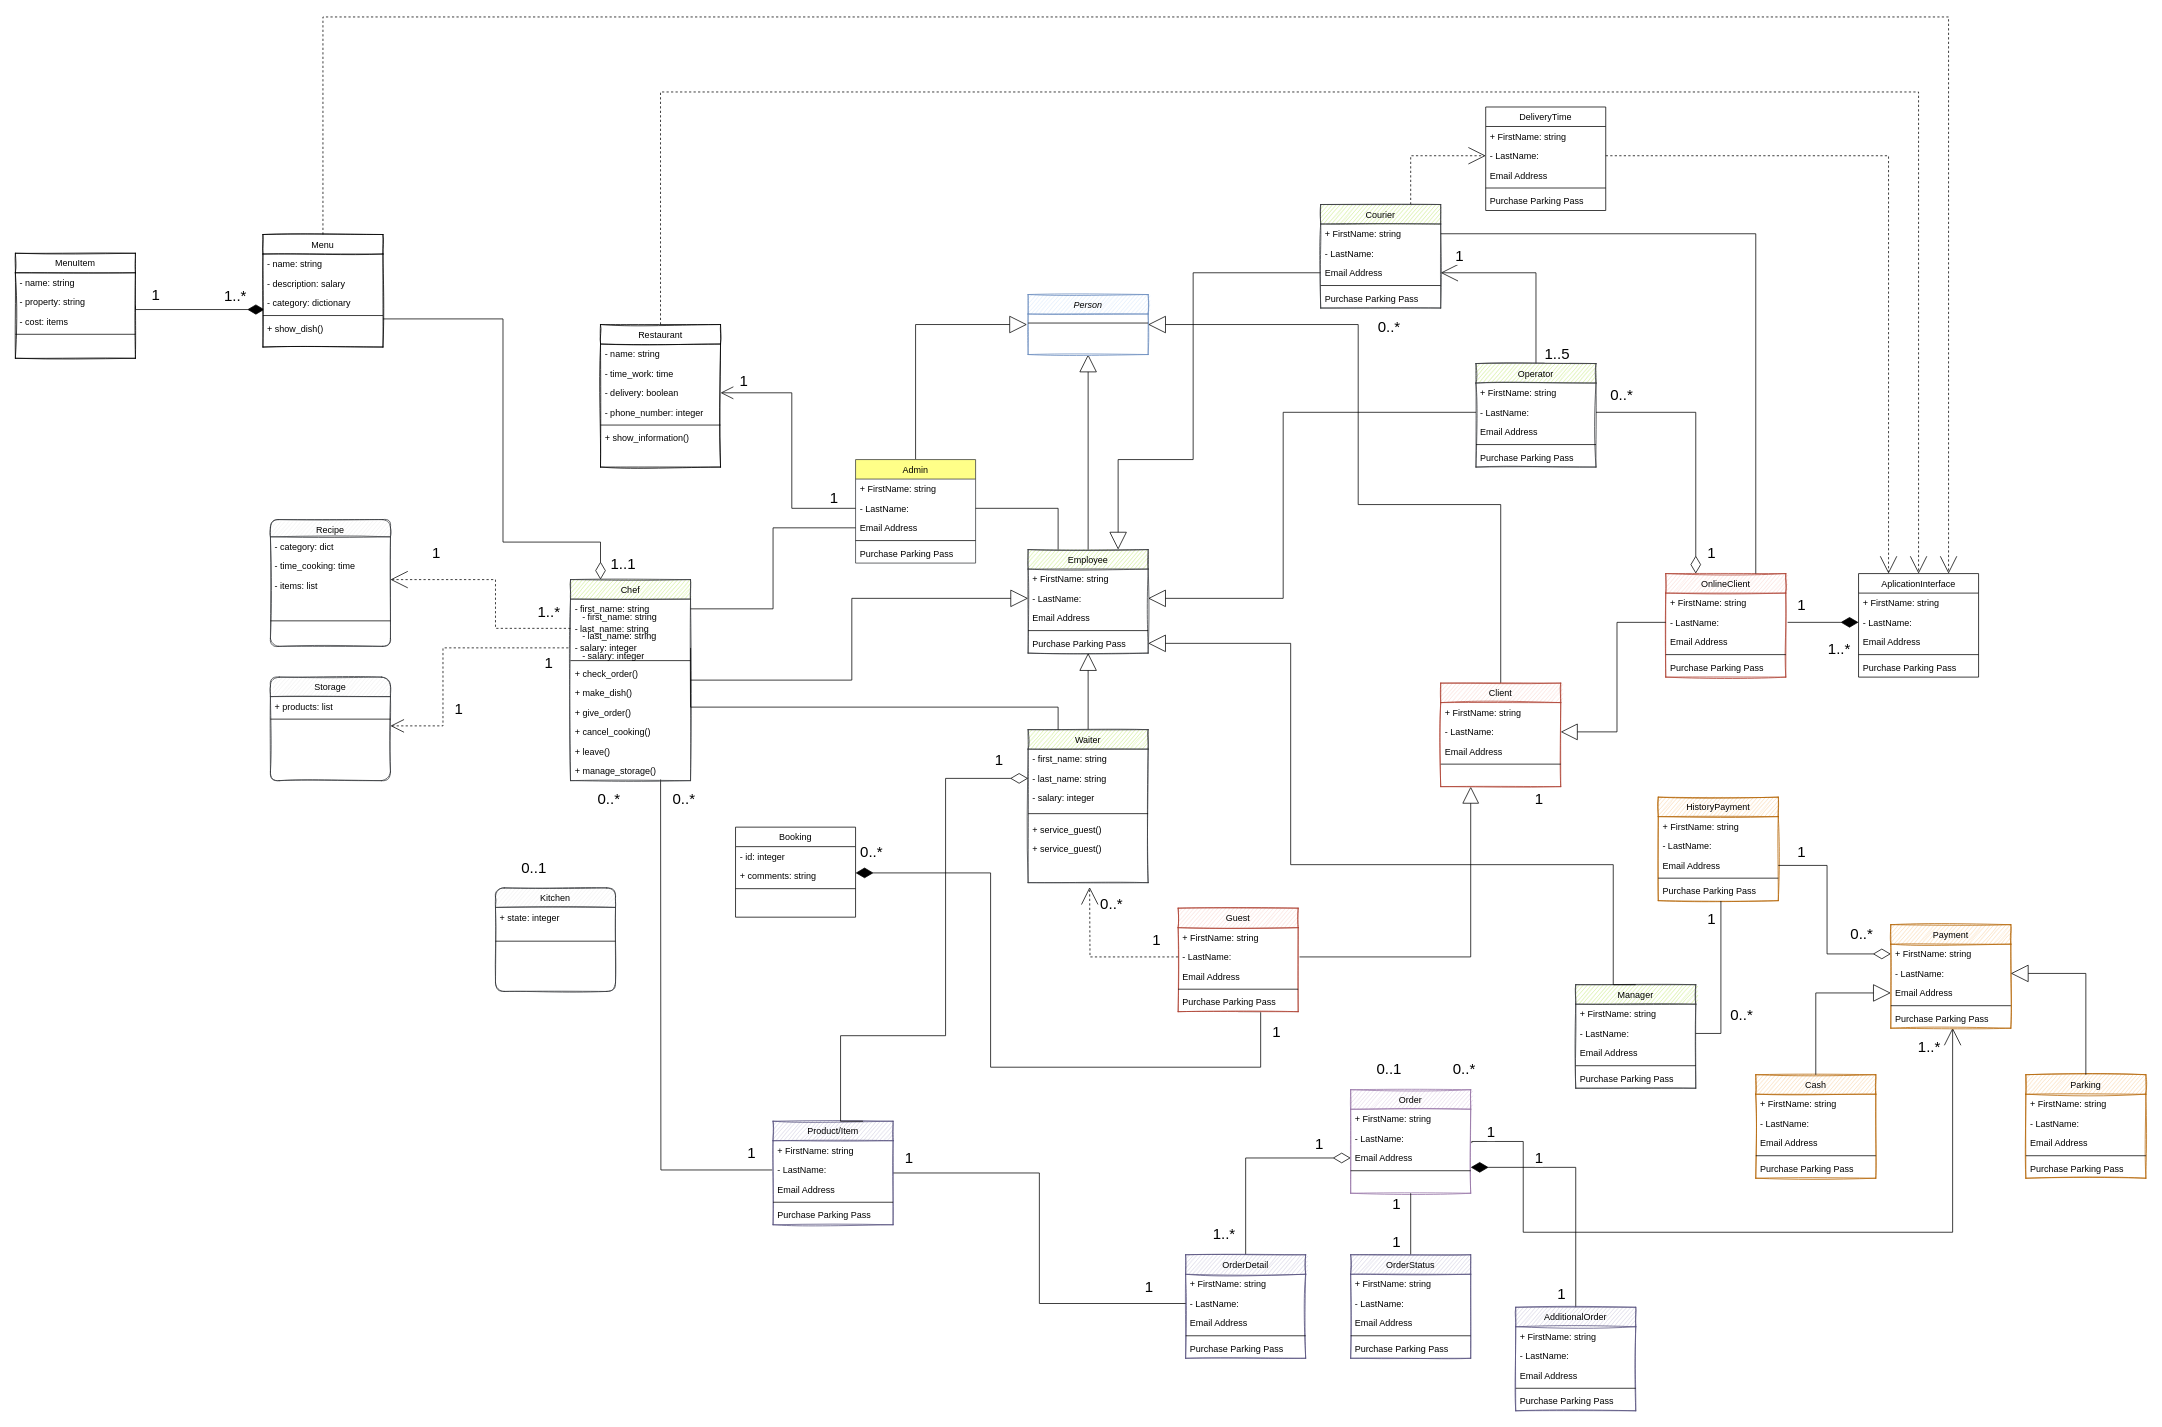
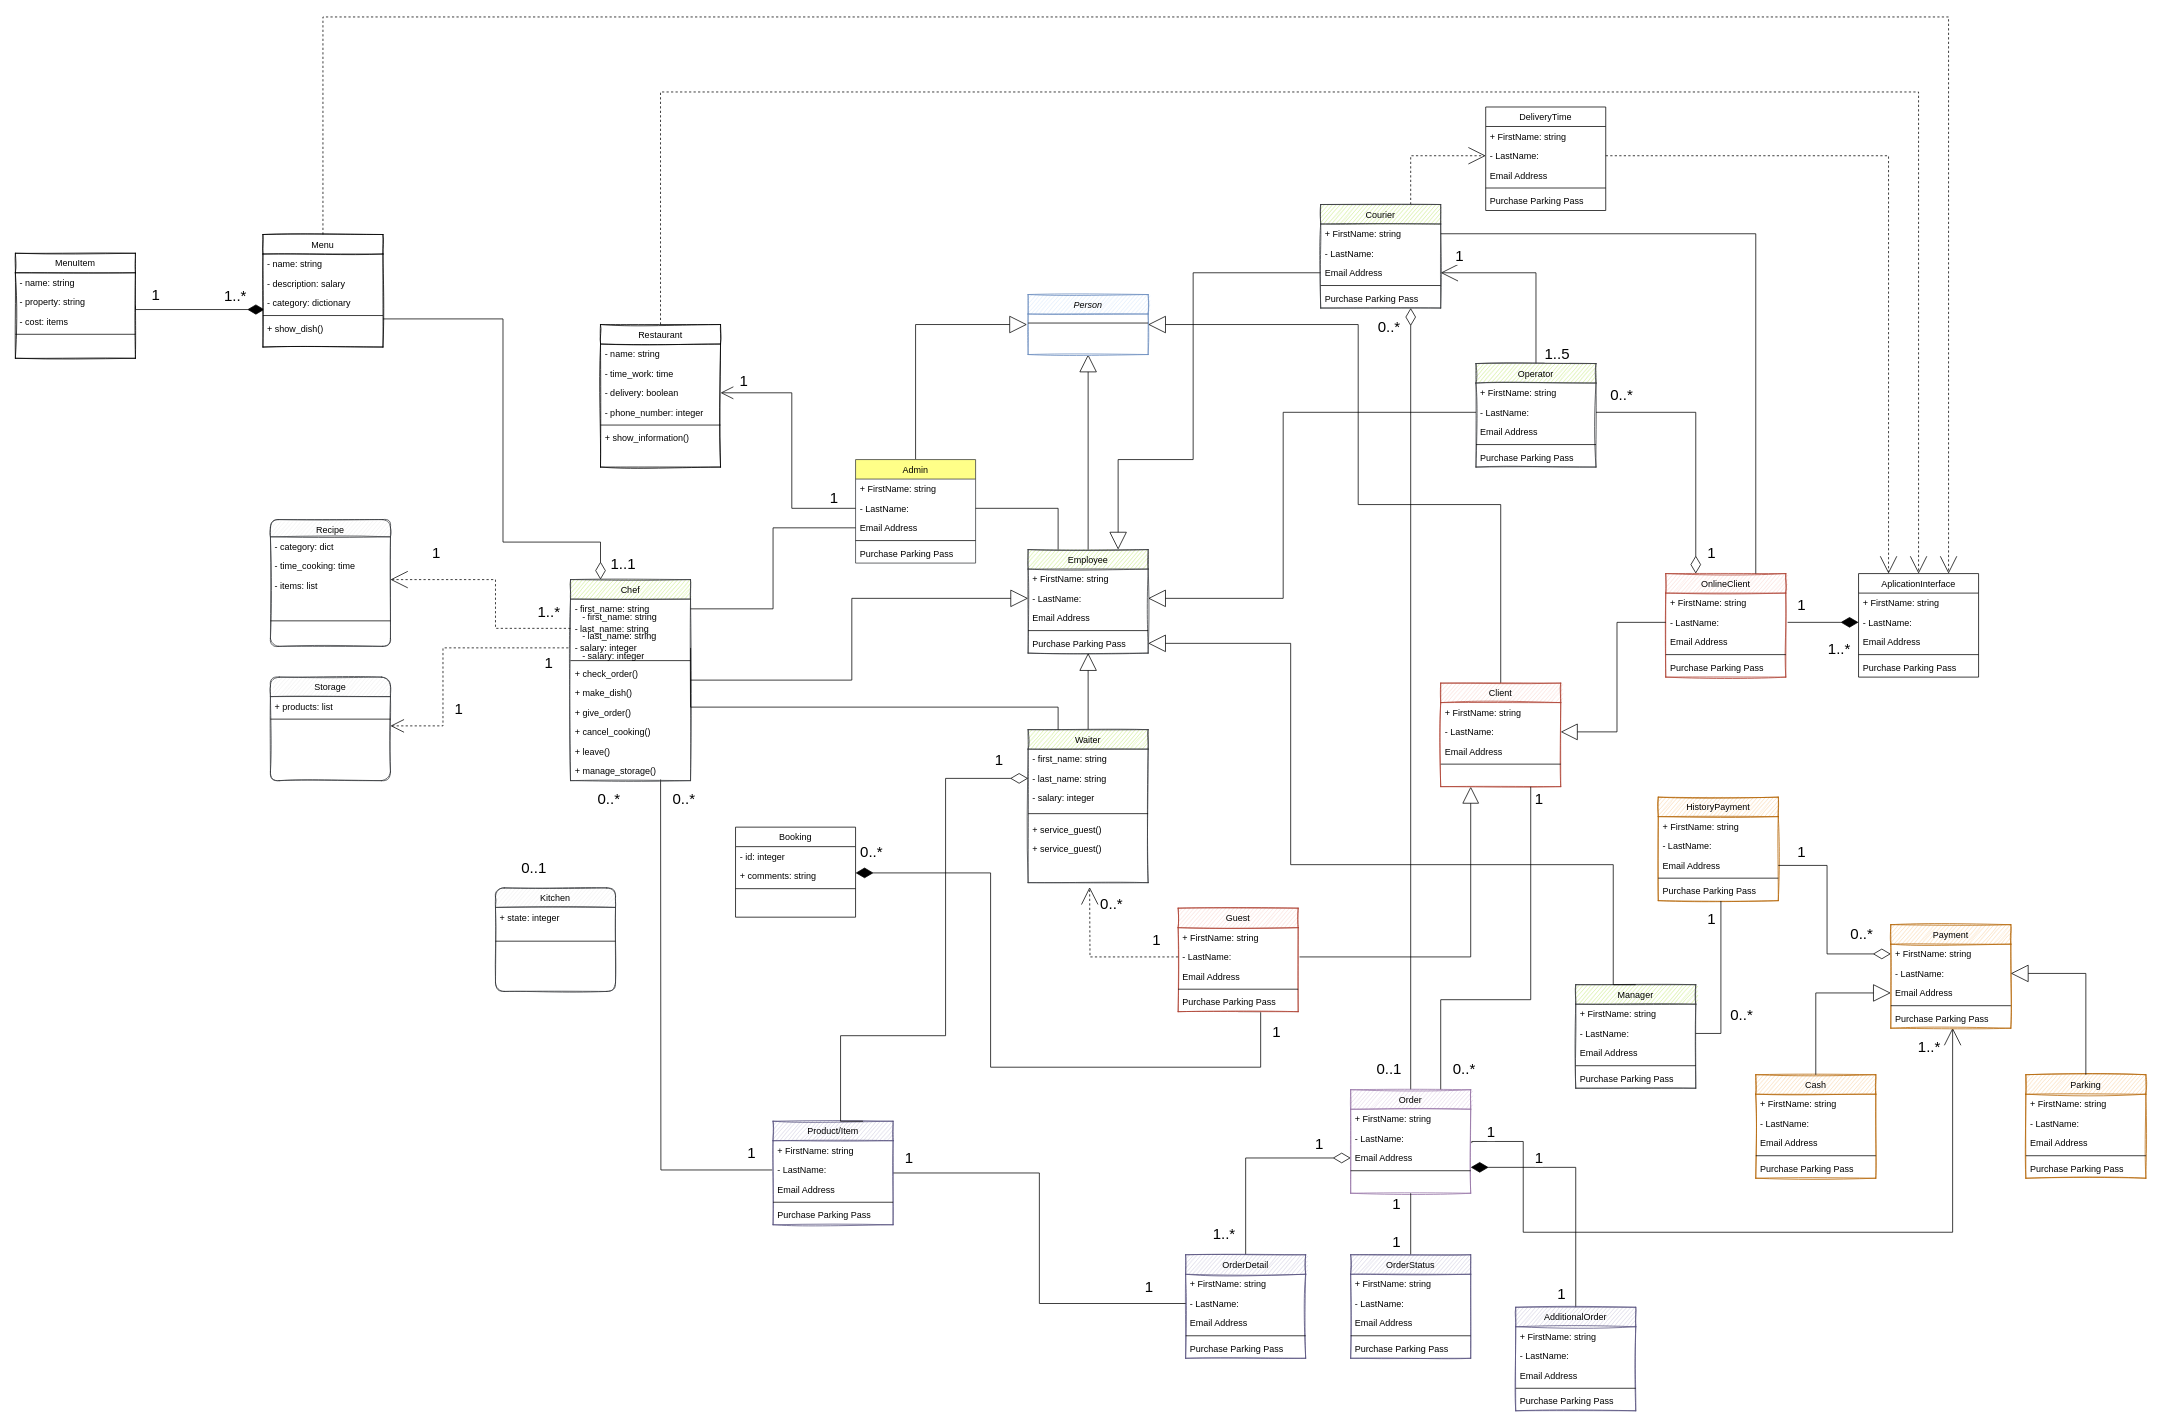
edge "Order" -> "Courier": added
edge "Client" -- "Order": added
